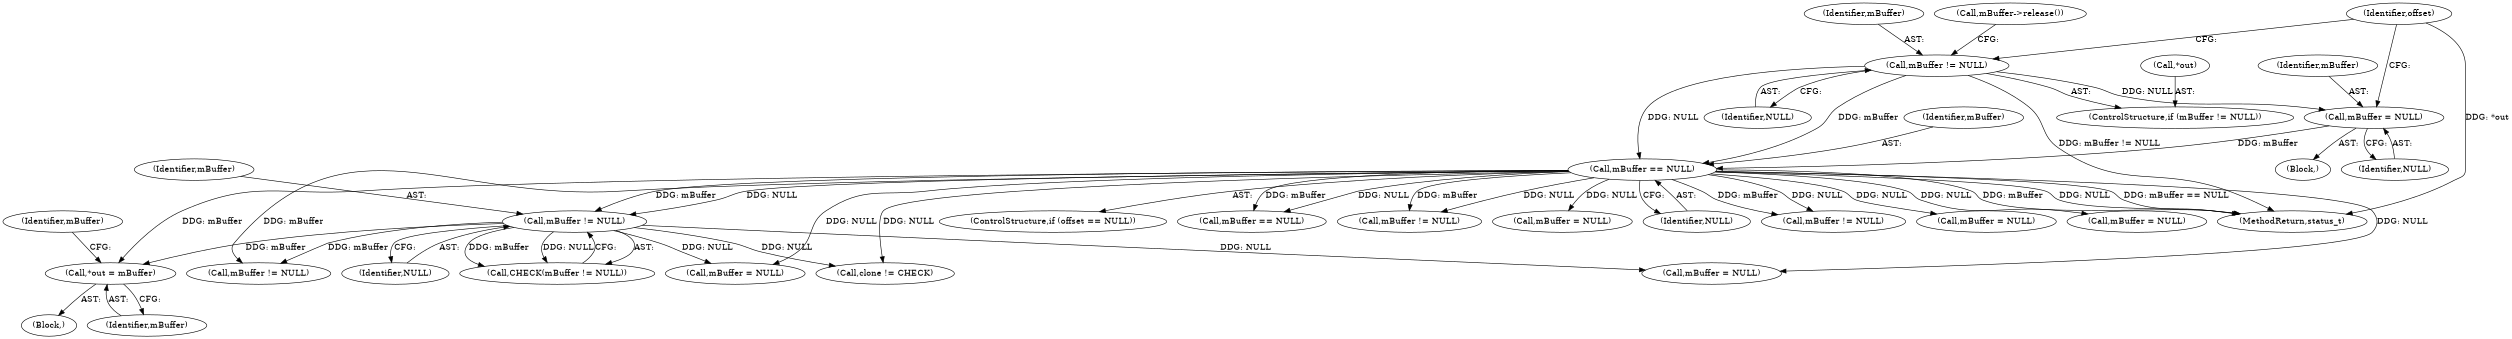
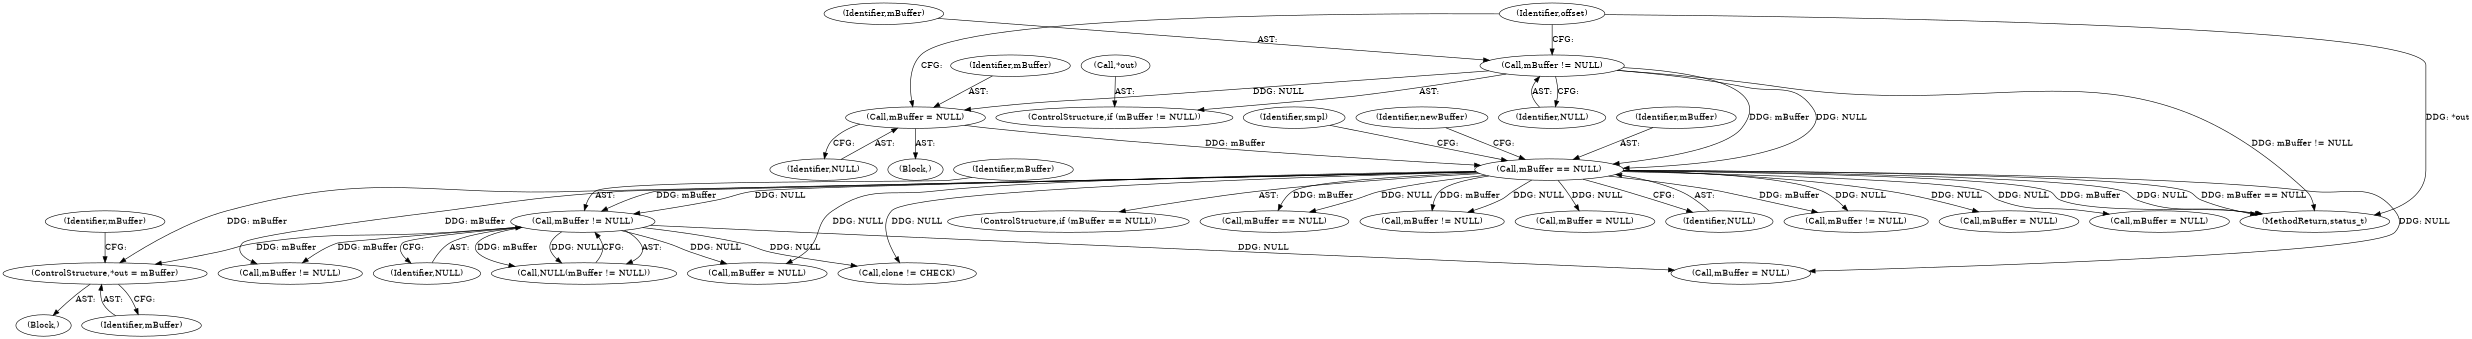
node "(Call,mBuffer->release())": removed
node "(Identifier,smpl)": added
node "(Identifier,newBuffer)": added
node "(ControlStructure,if (offset == NULL))": label "(ControlStructure,if (offset == NULL))" -> "(ControlStructure,if (mBuffer == NULL))"
node "(Call,*out = mBuffer)": label "(Call,*out = mBuffer)" -> "(ControlStructure,*out = mBuffer)"
node "(Call,CHECK(mBuffer != NULL))": label "(Call,CHECK(mBuffer != NULL))" -> "(Call,NULL(mBuffer != NULL))"
